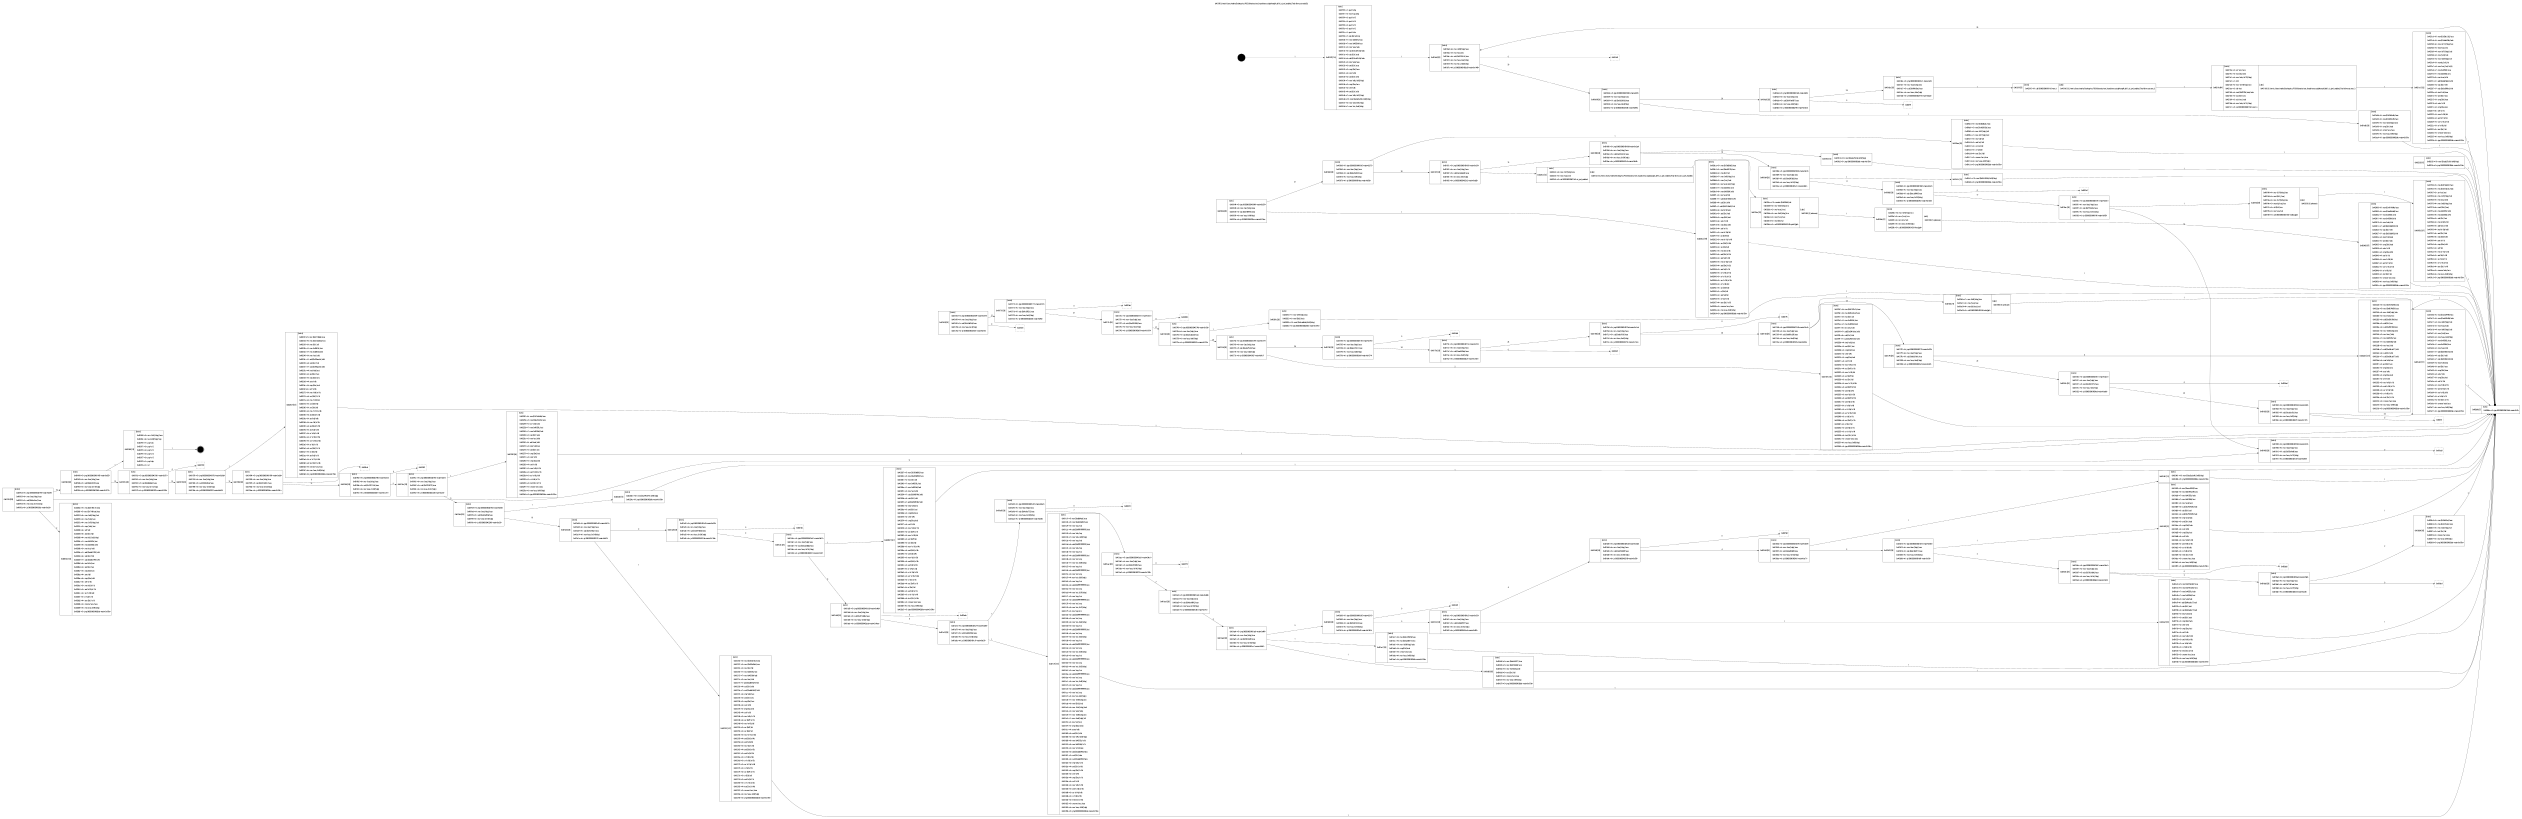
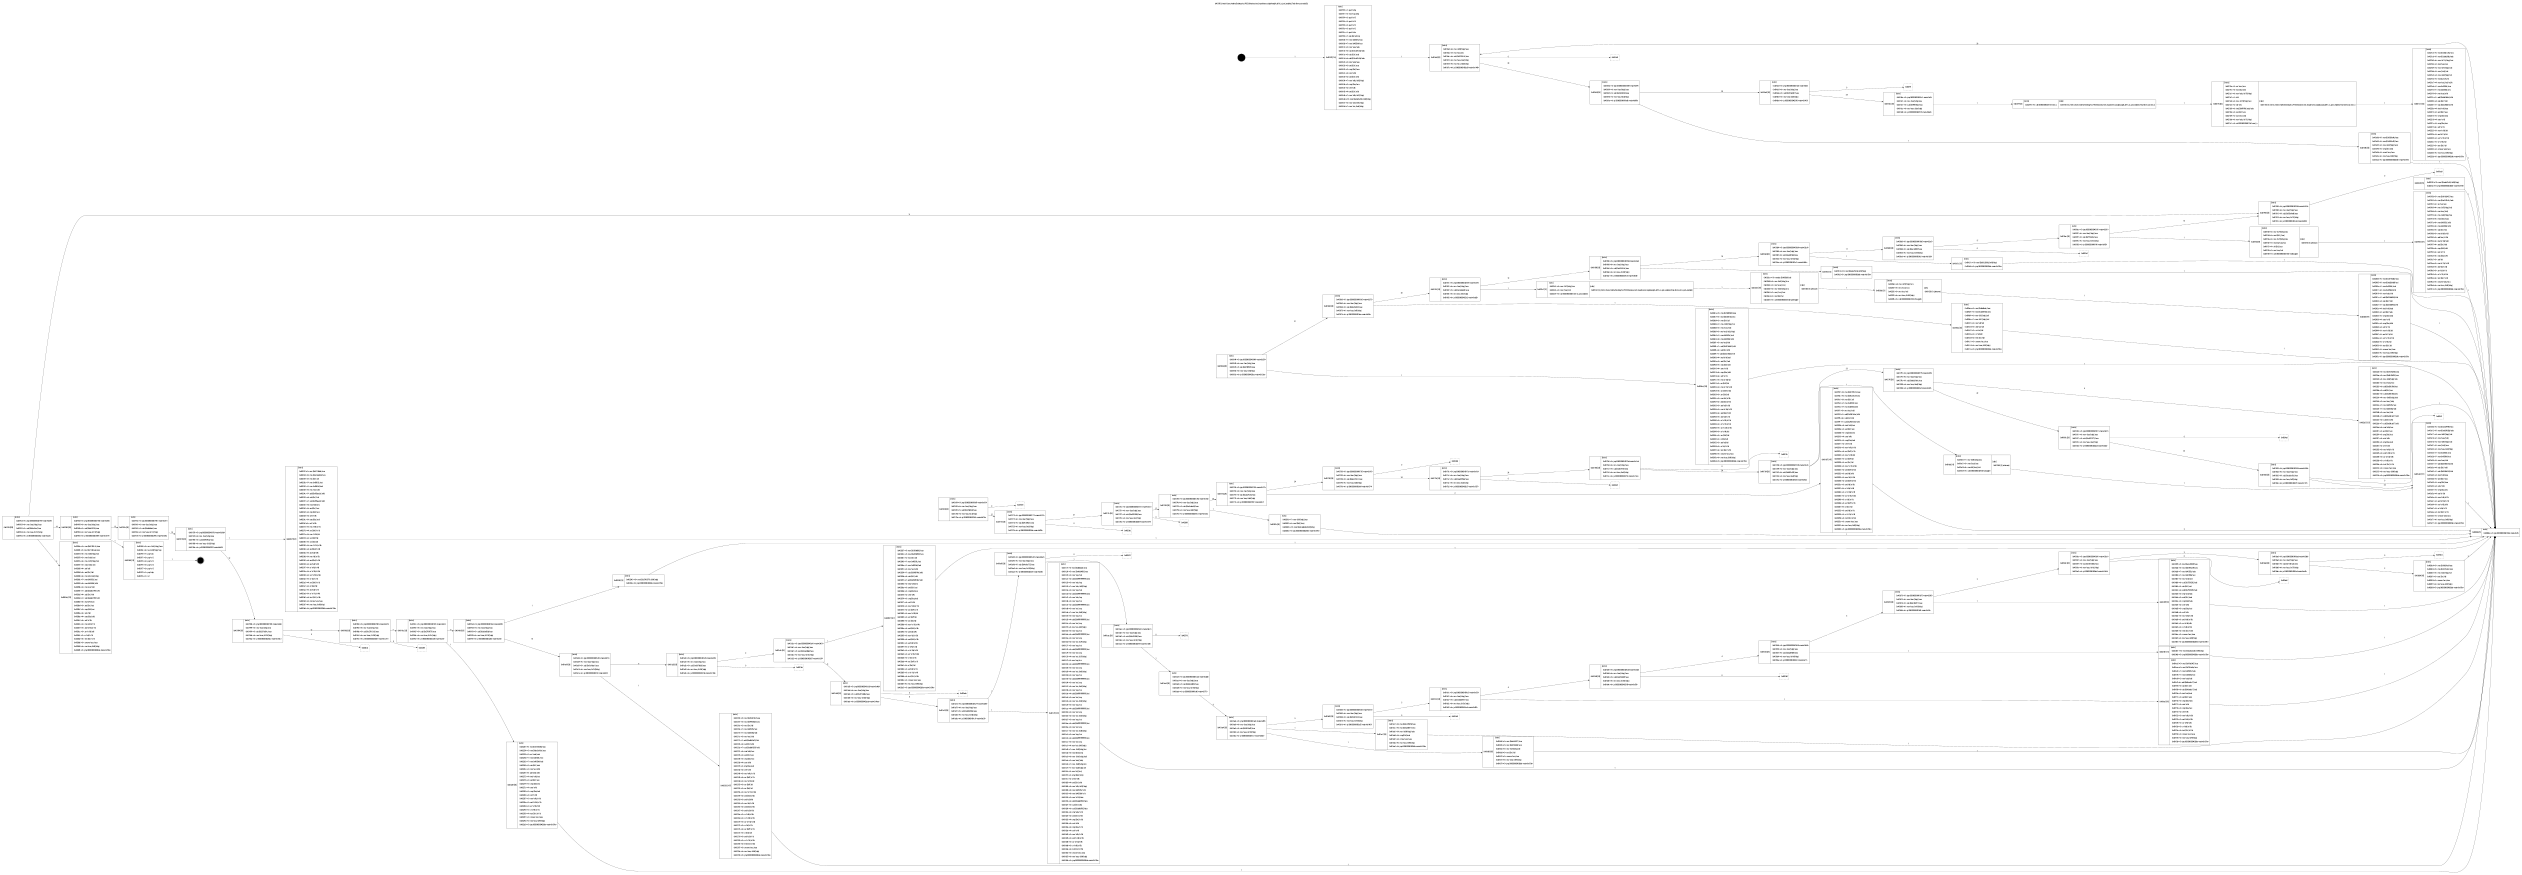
node "0x40297b": removed
